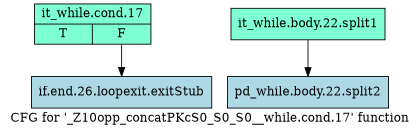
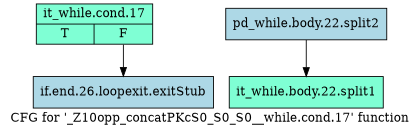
edge "it_while.body.22.split1" -> "pd_while.body.22.split2": reversed
